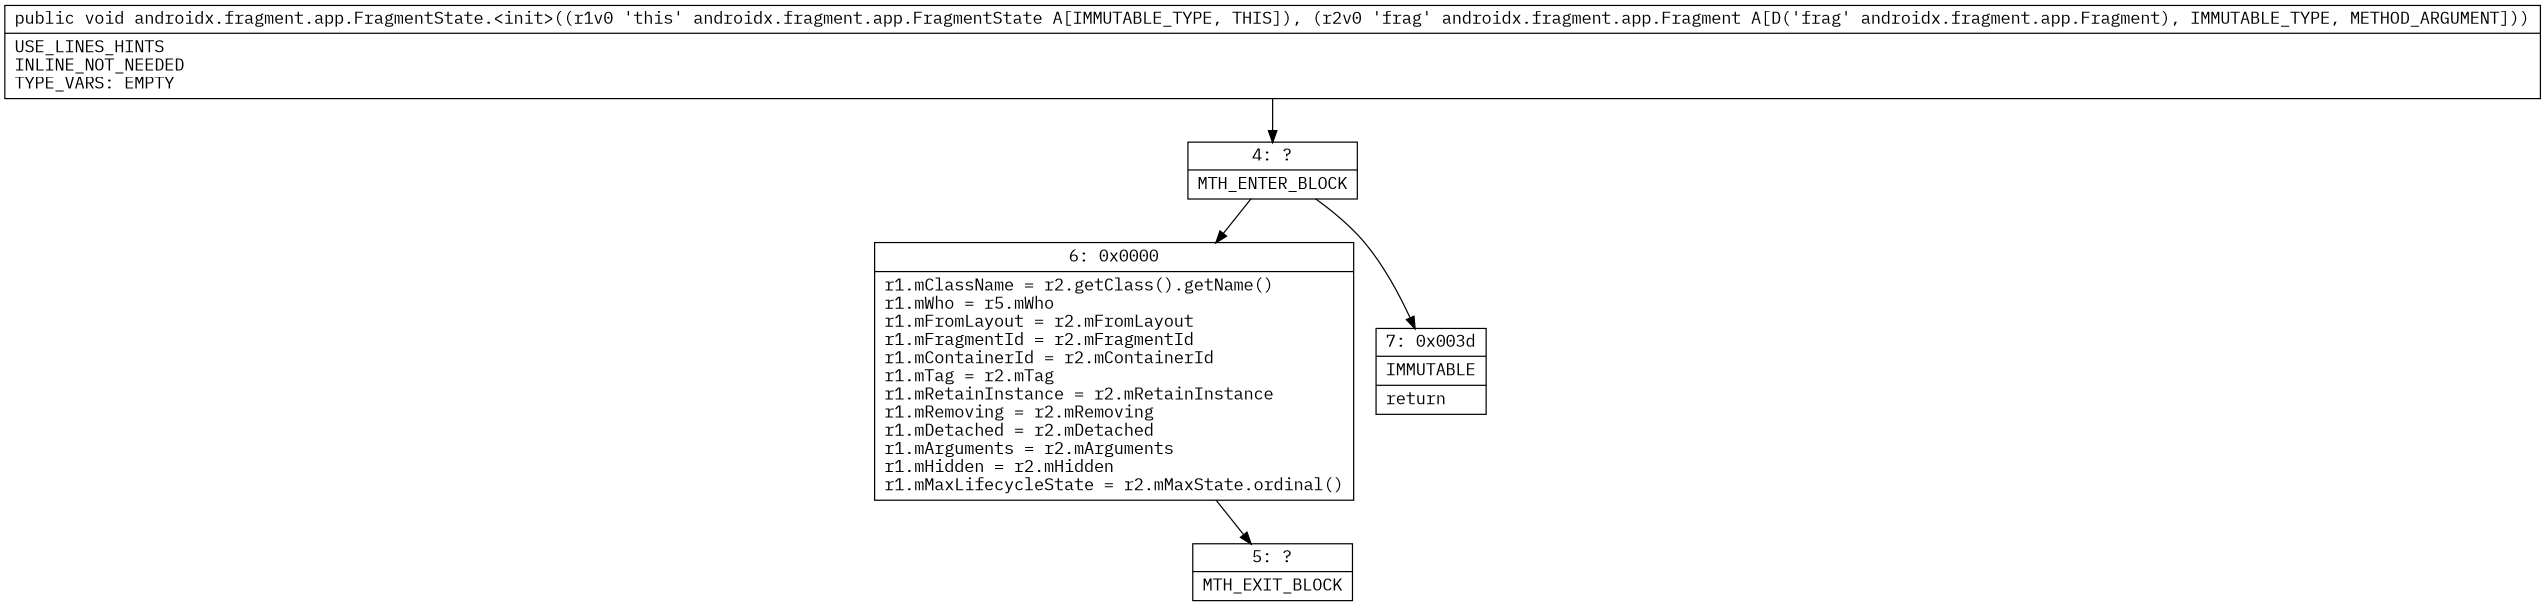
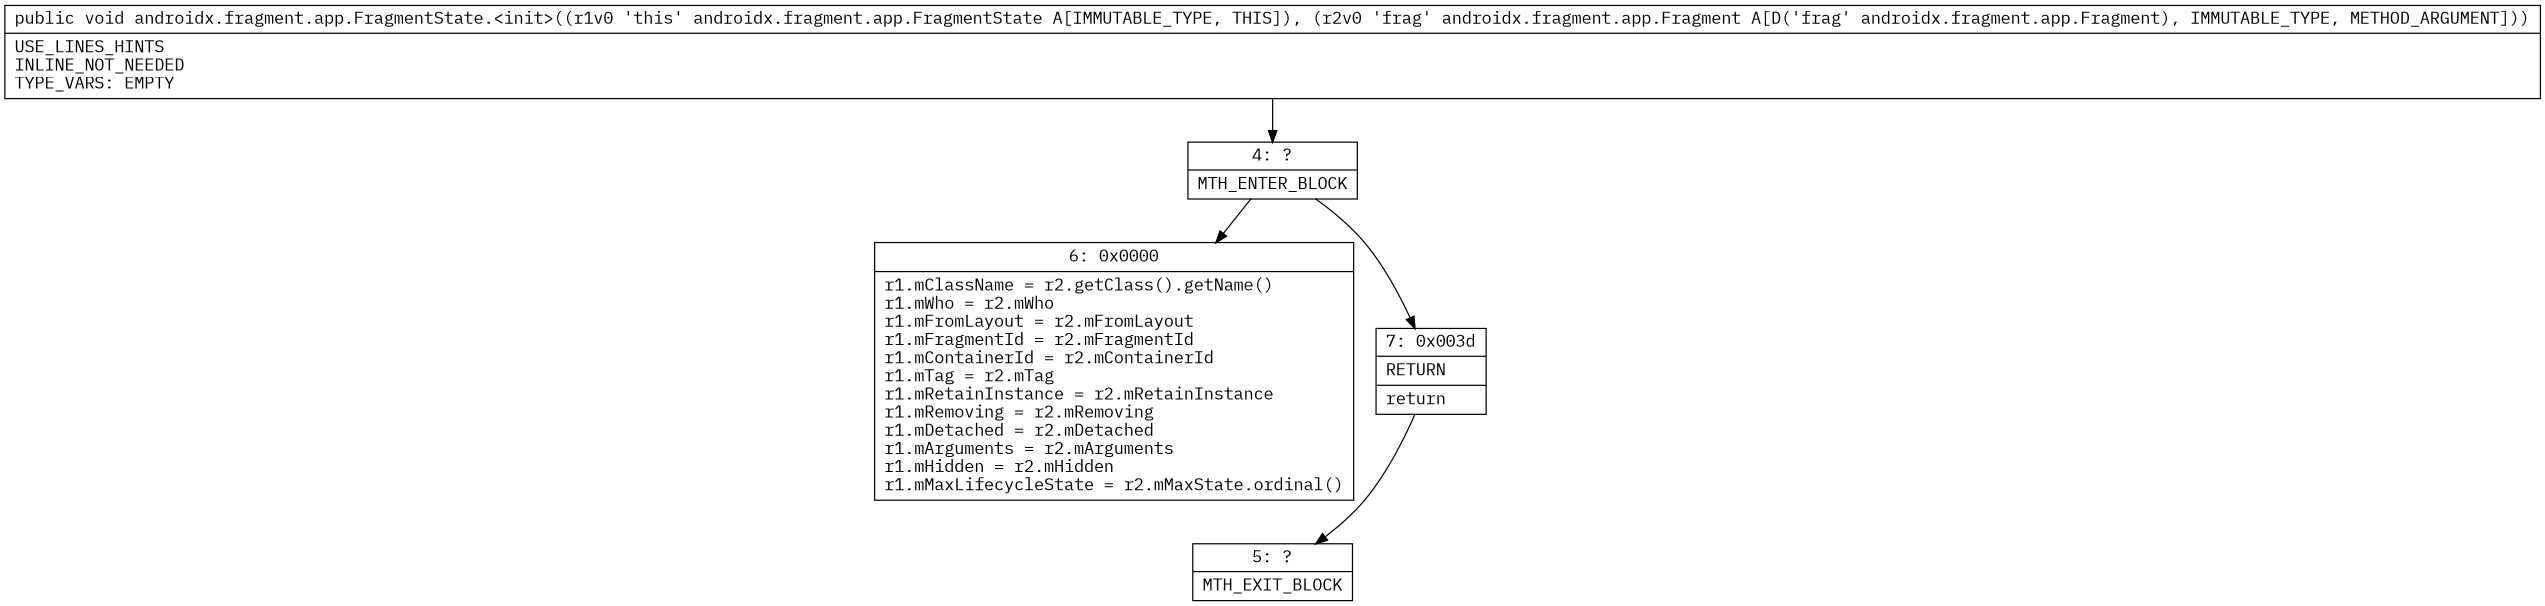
node "6: 0x0000": text "r1.mWho = r5.mWho" -> "r1.mWho = r2.mWho"
node "7: 0x003d": text "IMMUTABLE" -> "RETURN"
edge "6: 0x0000" -> "5: ?": now "7: 0x003d" -> "5: ?"
